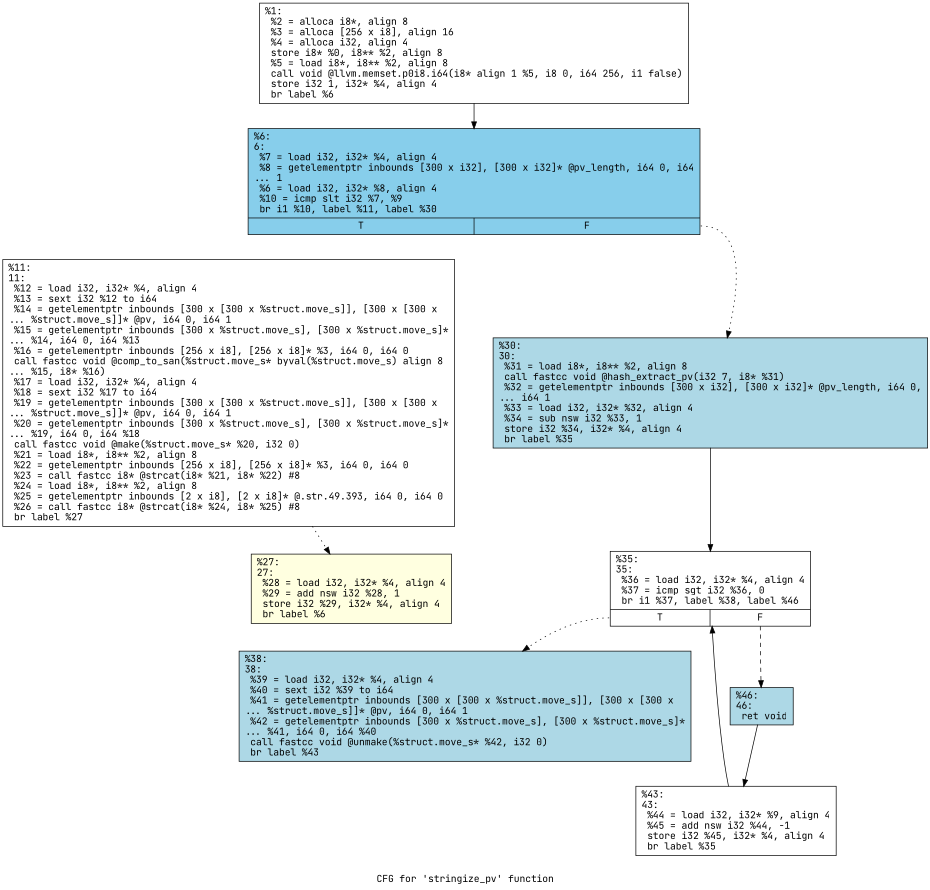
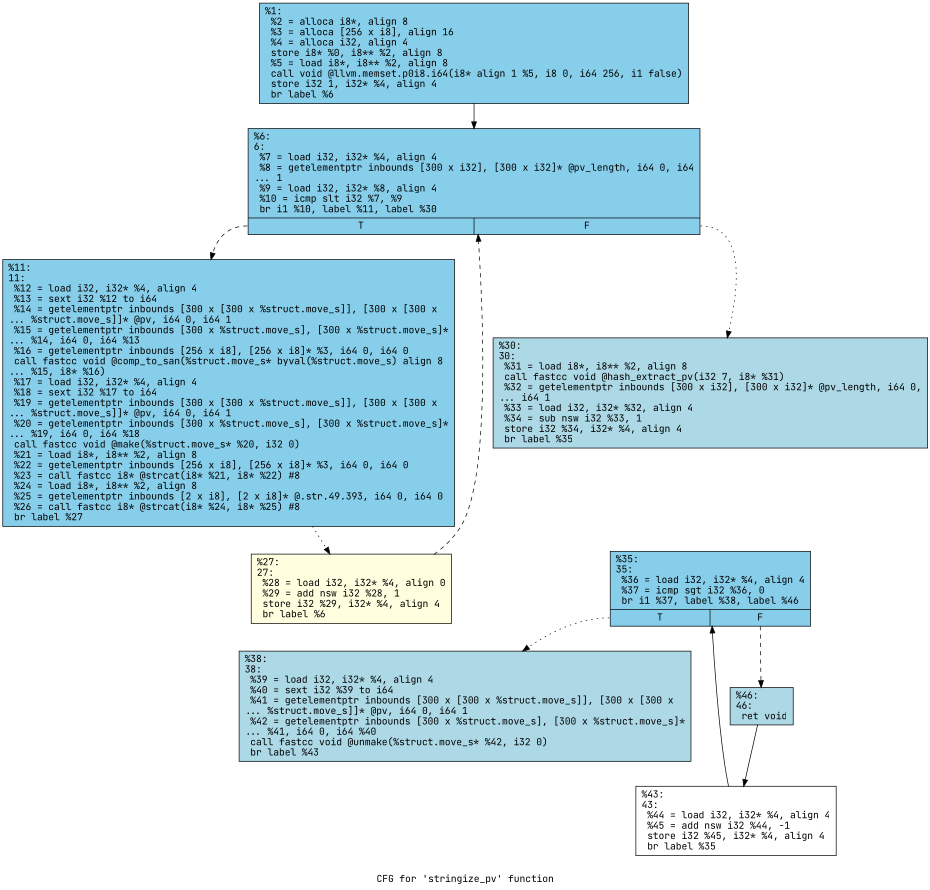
node "%1:": fillcolor white -> skyblue
node "%6:": text "%6 = load i32, i32* %8, align 4" -> "%9 = load i32, i32* %8, align 4"
edge "%6:" -> "%11:": added
node "%11:": fillcolor white -> skyblue
edge "%27:" -> "%6:": added
edge "%30:" -> "%35:": removed
node "%27:": text "%28 = load i32, i32* %4, align 4" -> "%28 = load i32, i32* %4, align 0"
node "%35:": fillcolor white -> skyblue
node "%43:": text "%44 = load i32, i32* %9, align 4" -> "%44 = load i32, i32* %4, align 4"
